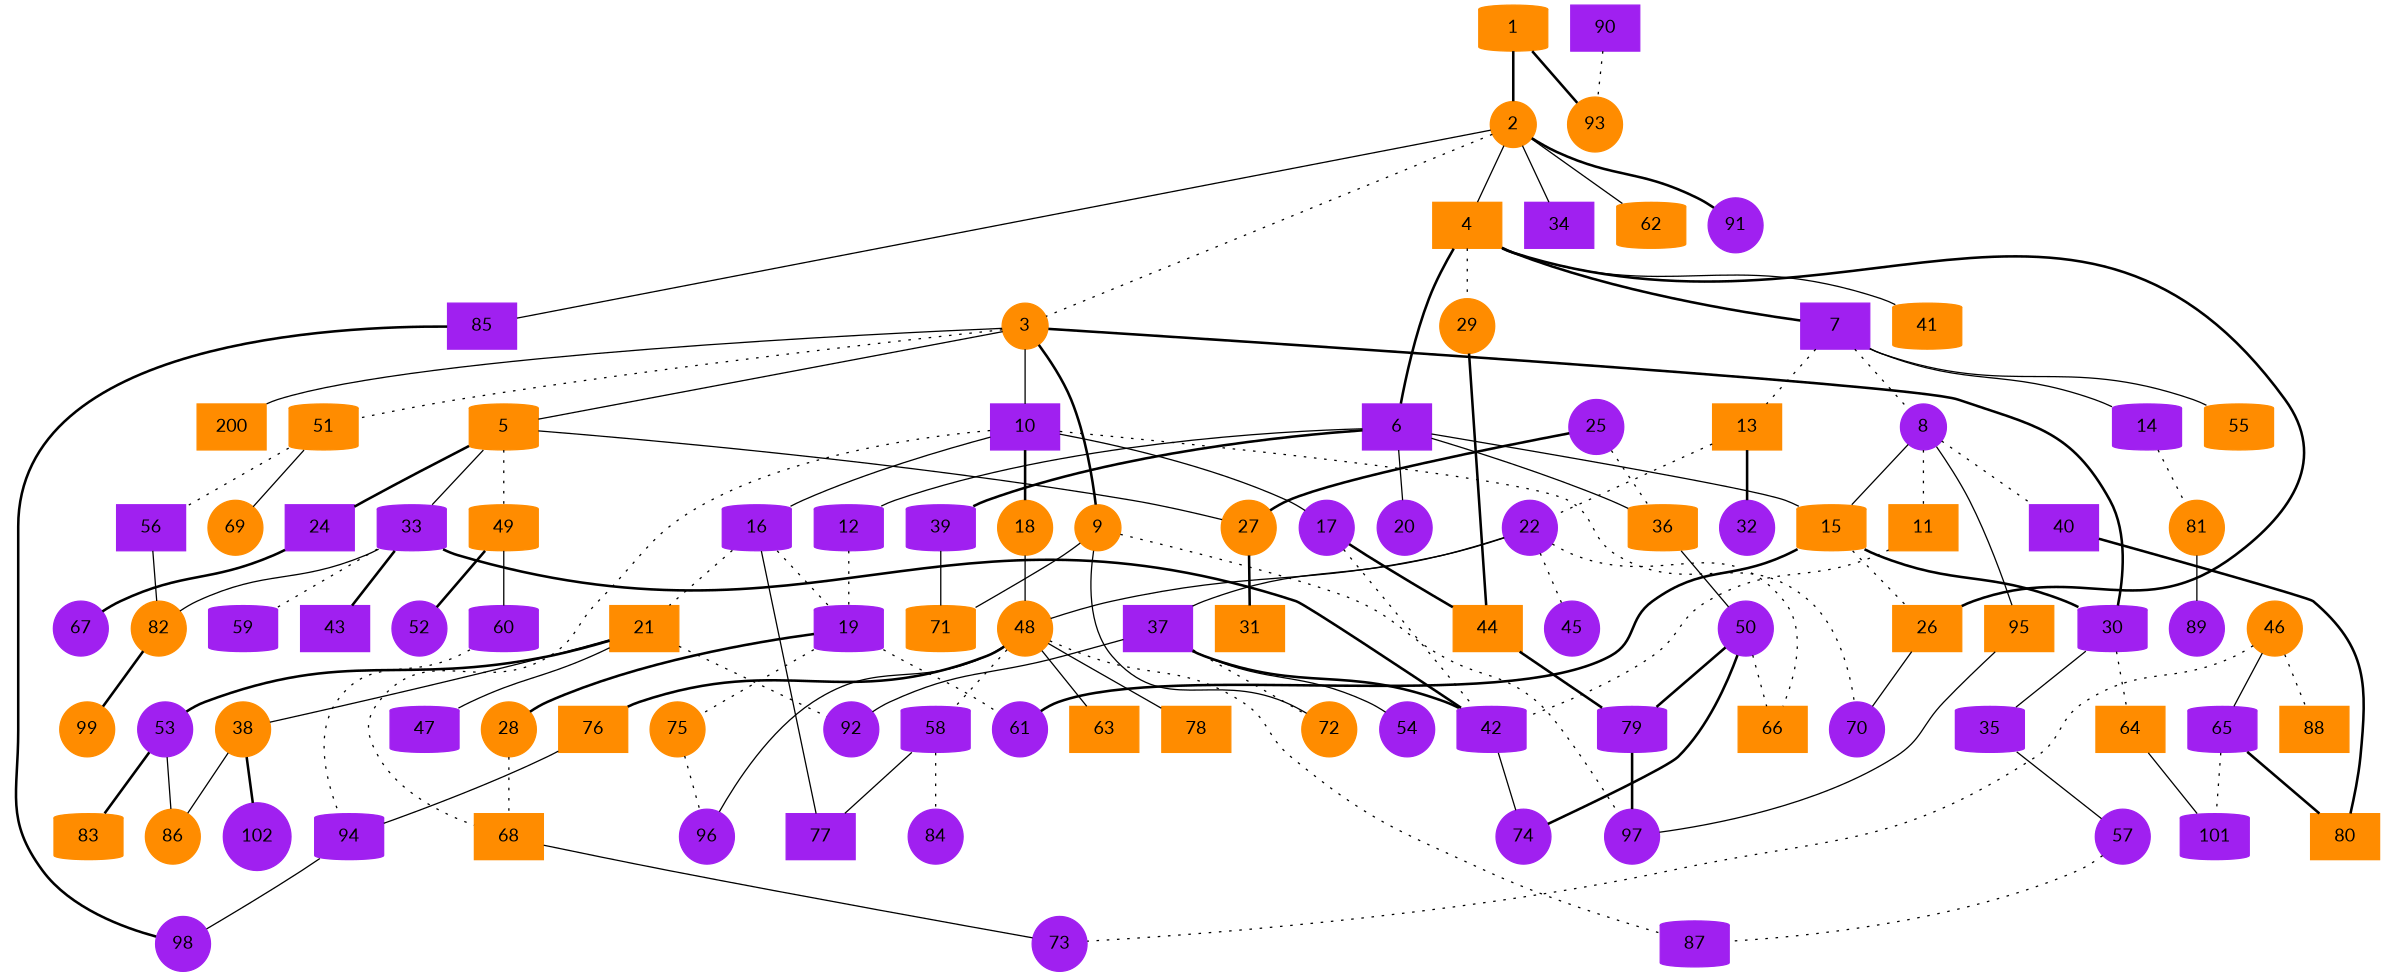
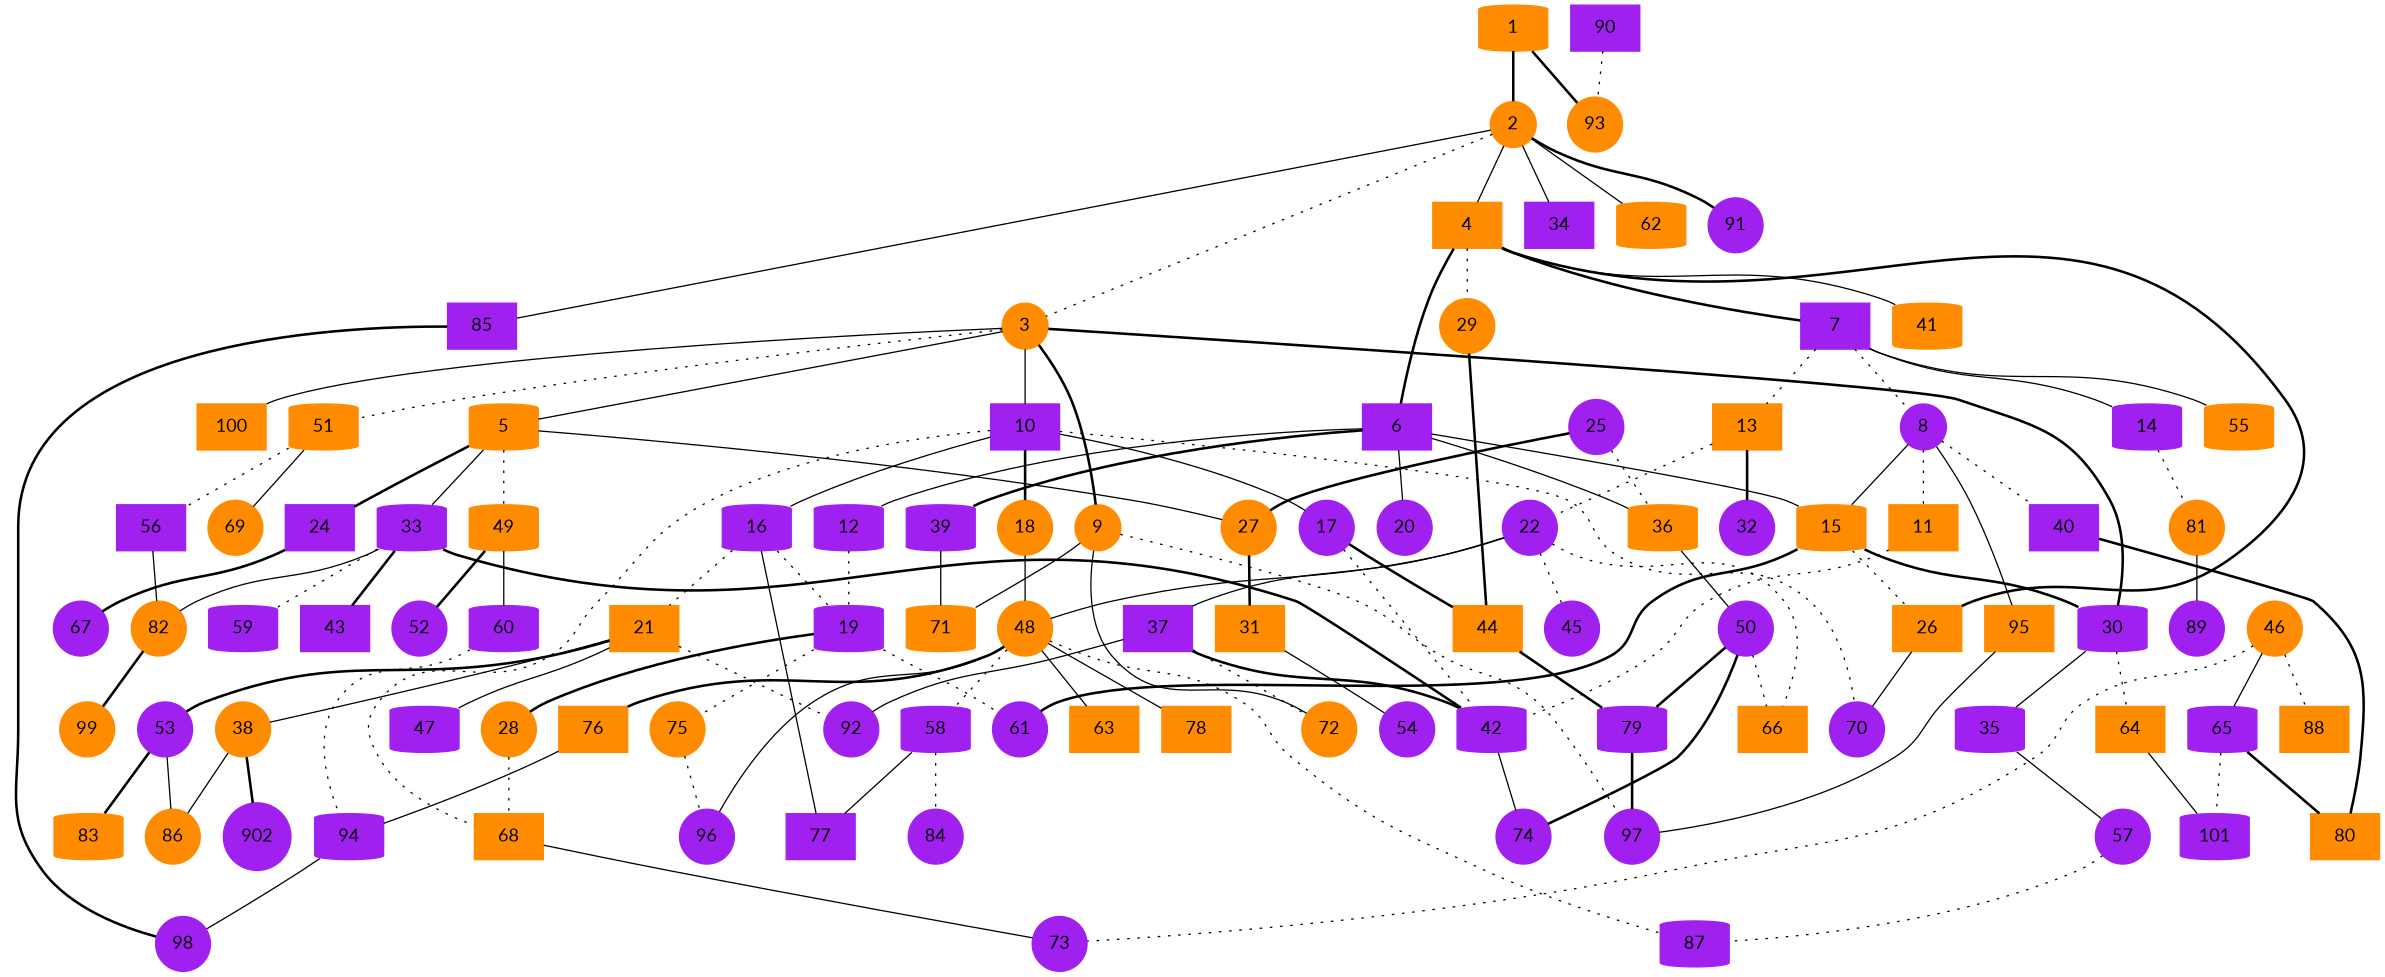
node "200": label "200" -> "100"
edge "37" -- "54": now "31" -- "54"
node "102": label "102" -> "902"
